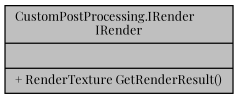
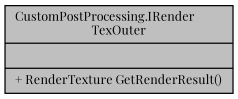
node "CustomPostProcessing.IRender": text "IRender" -> "TexOuter"
